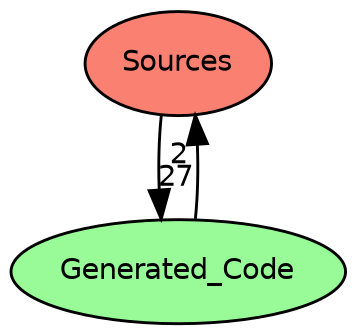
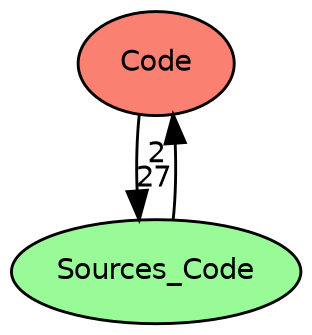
node "Sources": label "Sources" -> "Code"
node "Generated_Code": label "Generated_Code" -> "Sources_Code"
